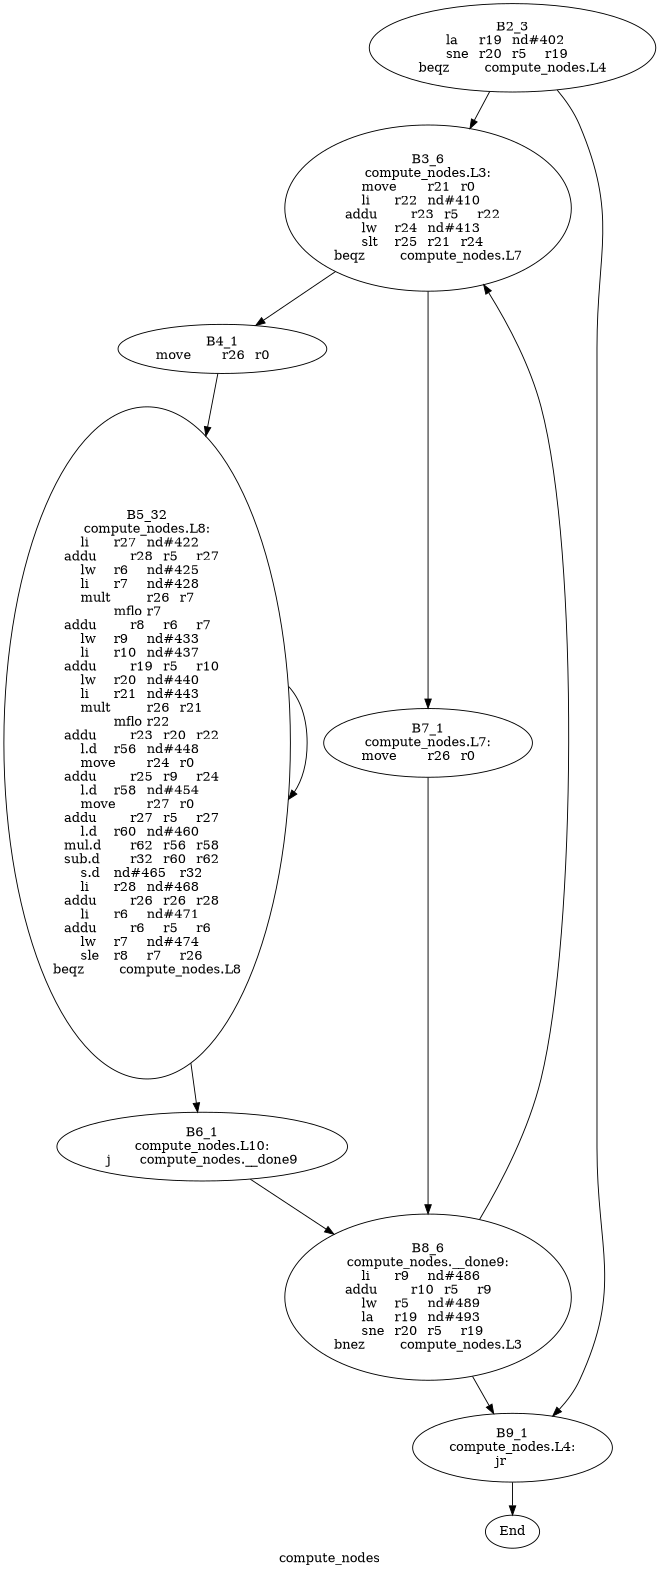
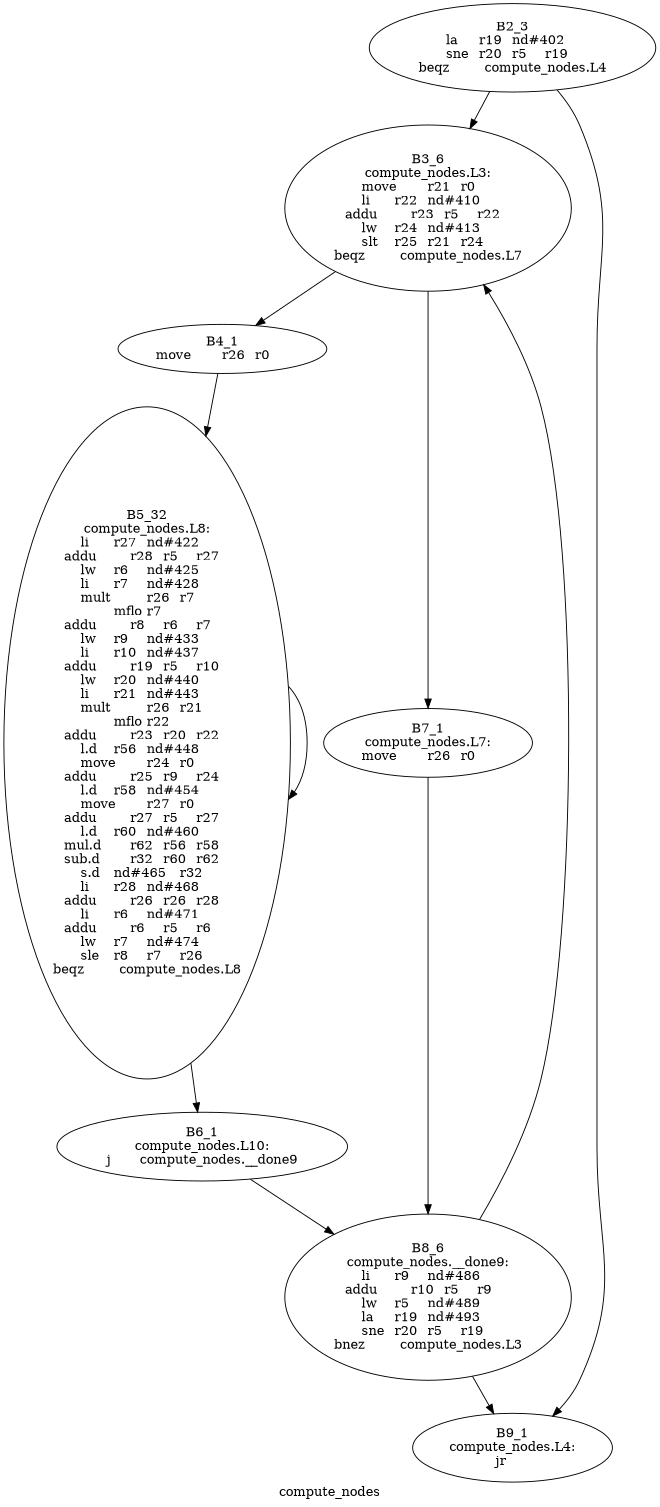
node "End": removed
